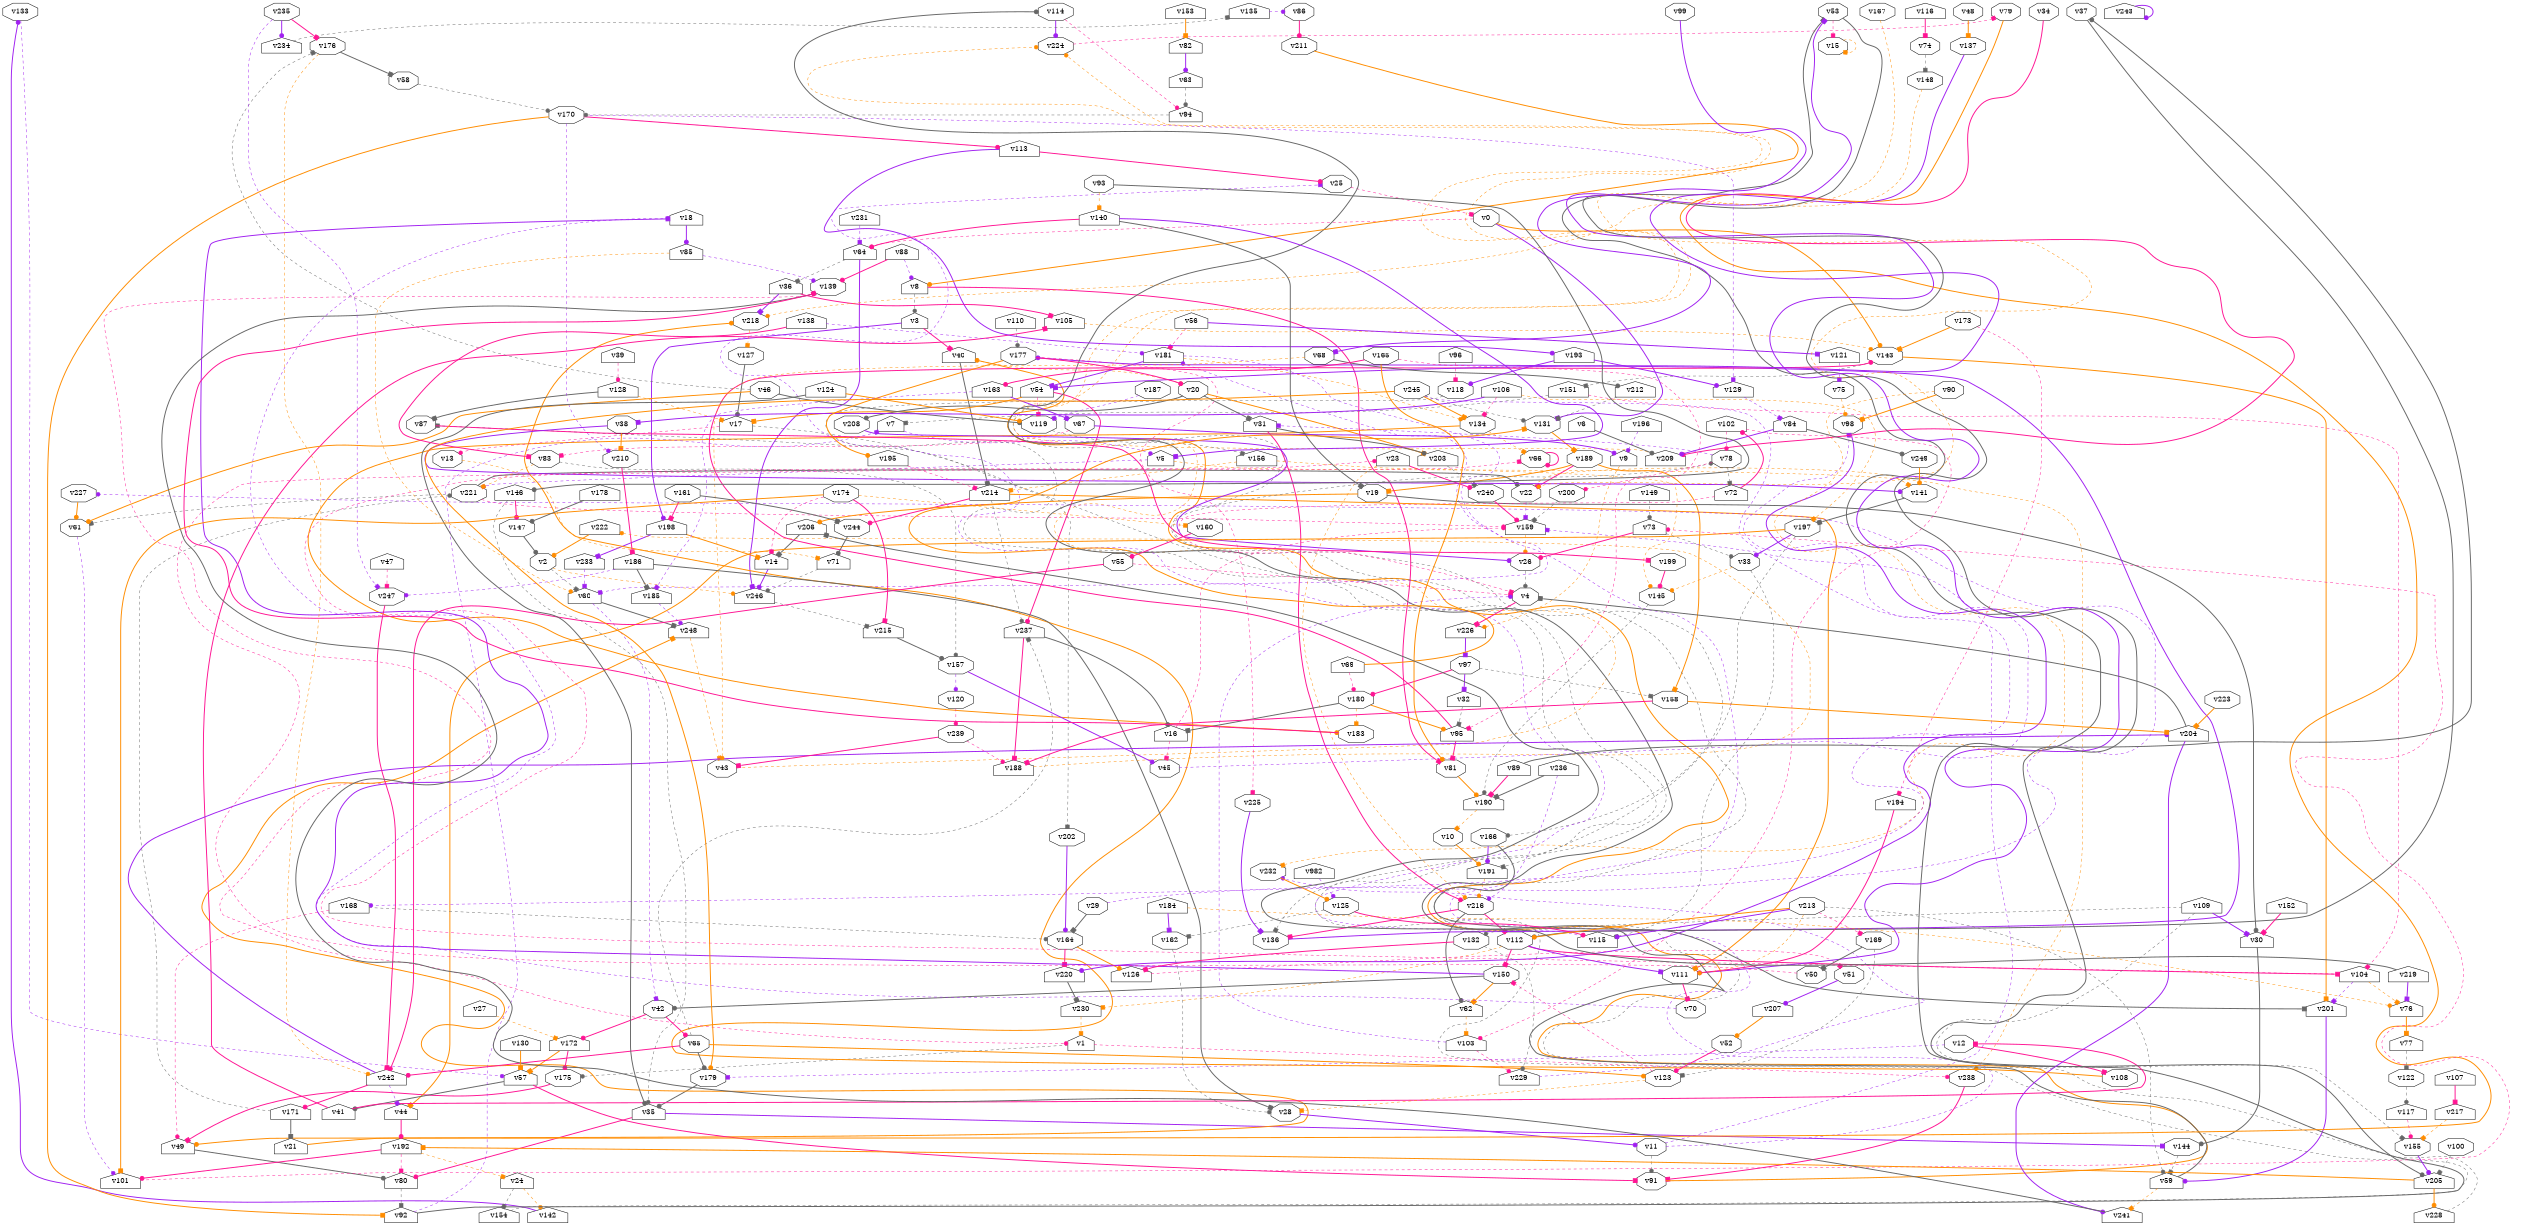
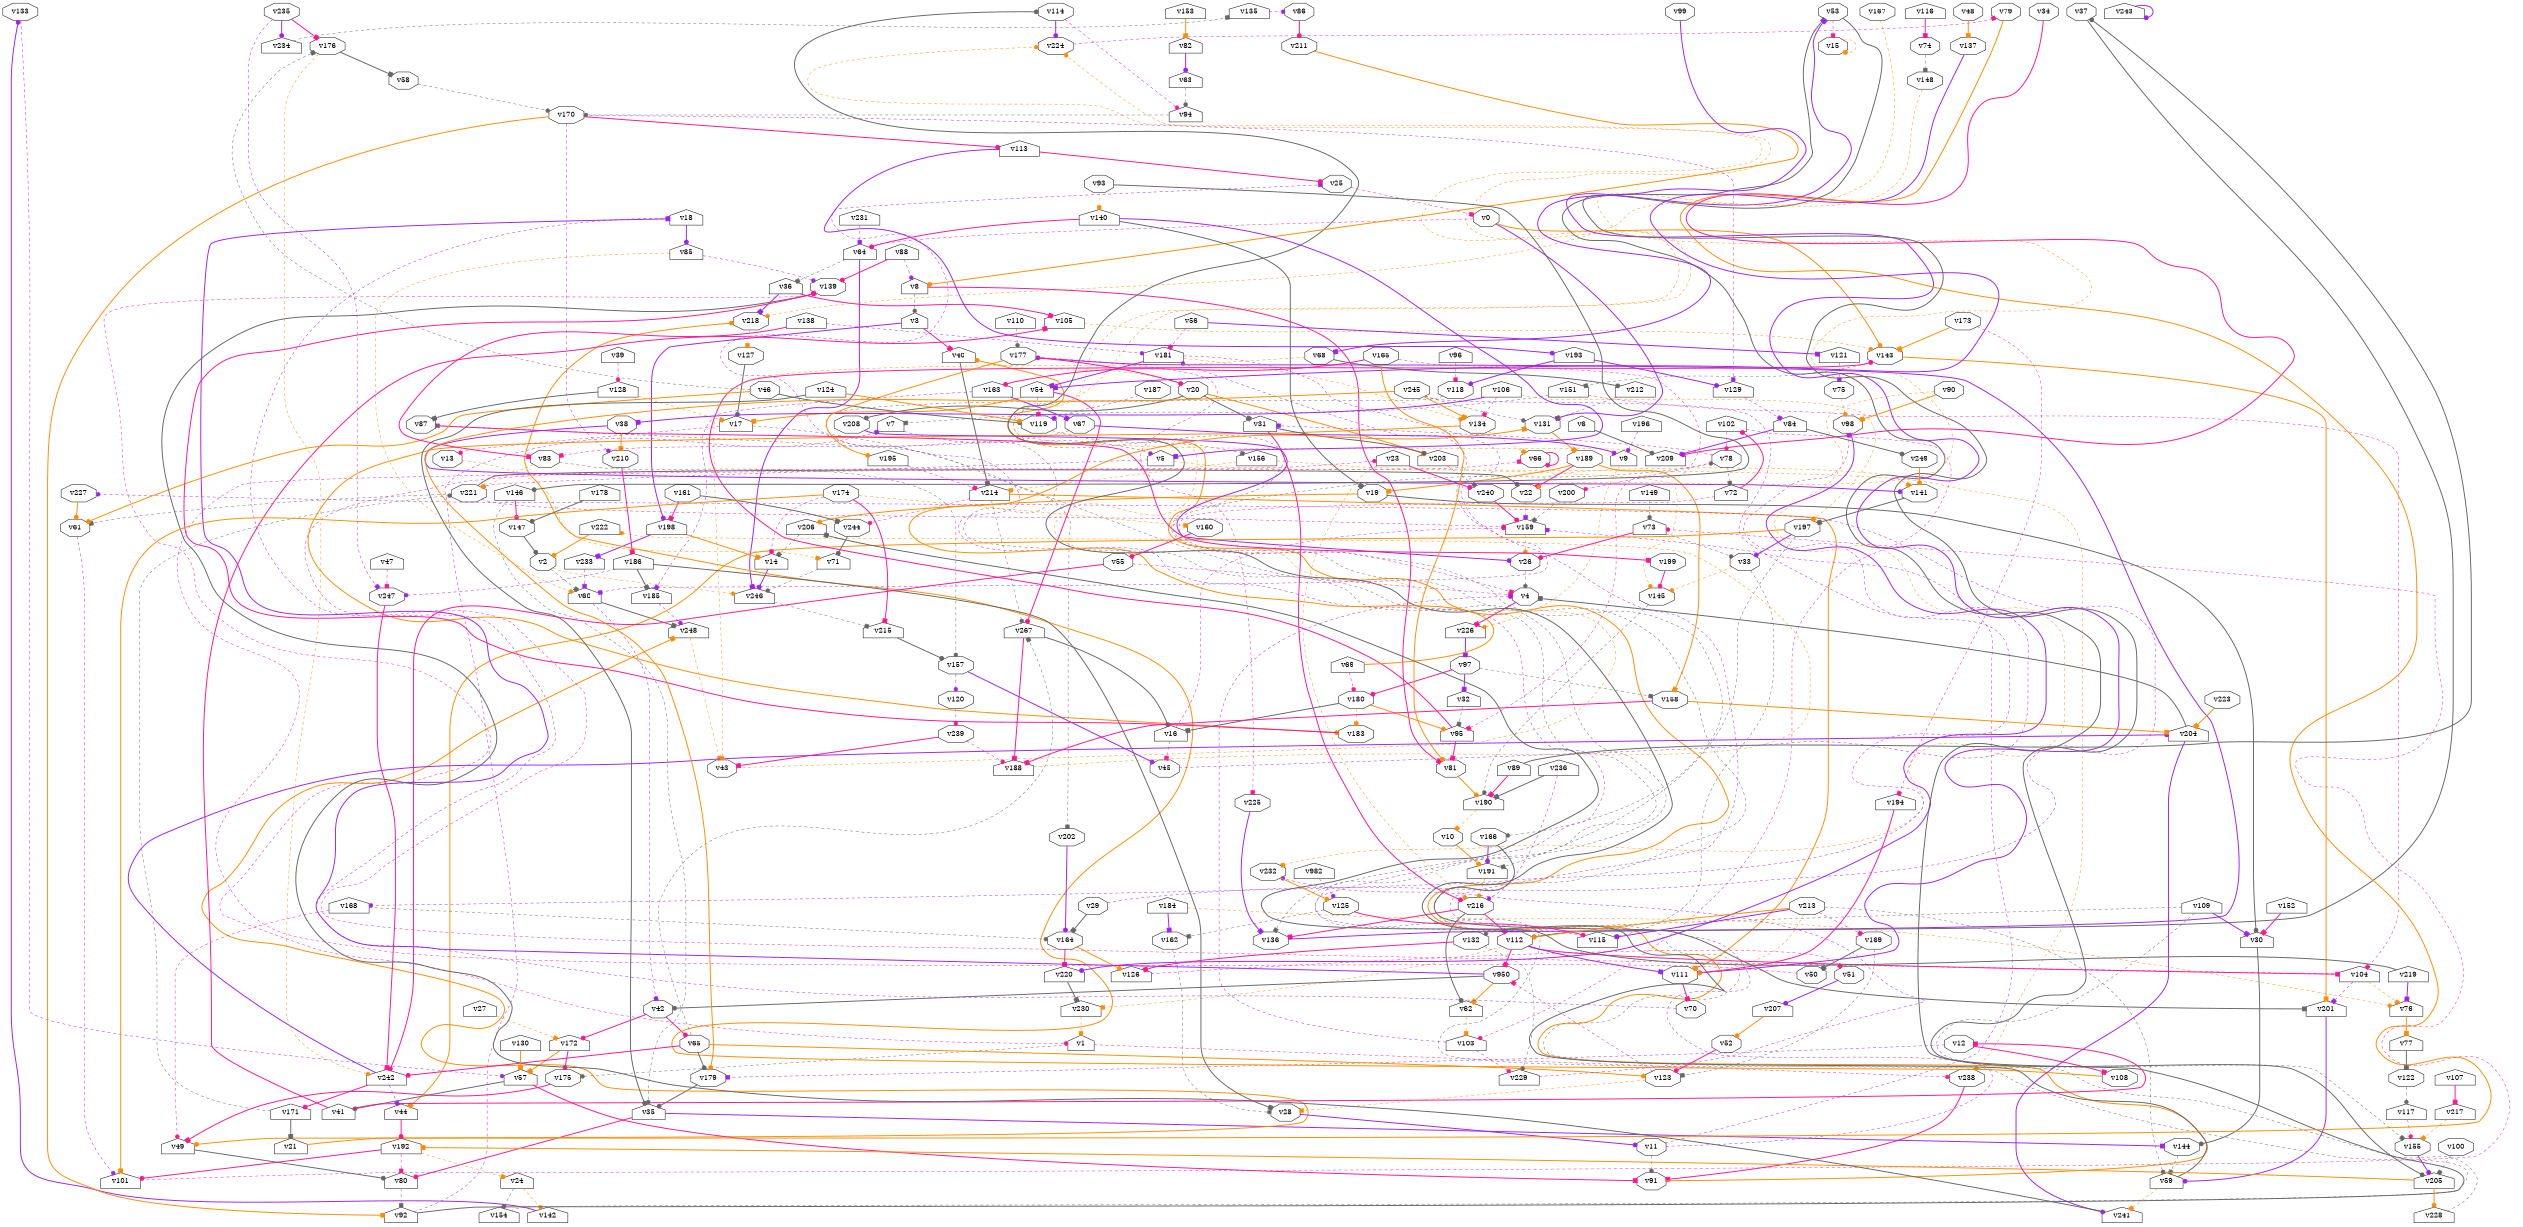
edge "v214" -> "v244": style bold -> dashed
edge "v206" -> "v14": style bold -> dashed
node "v237": label "v237" -> "v267"
node "v150": label "v150" -> "v950"
edge "v77" -> "v122": style dashed -> bold
